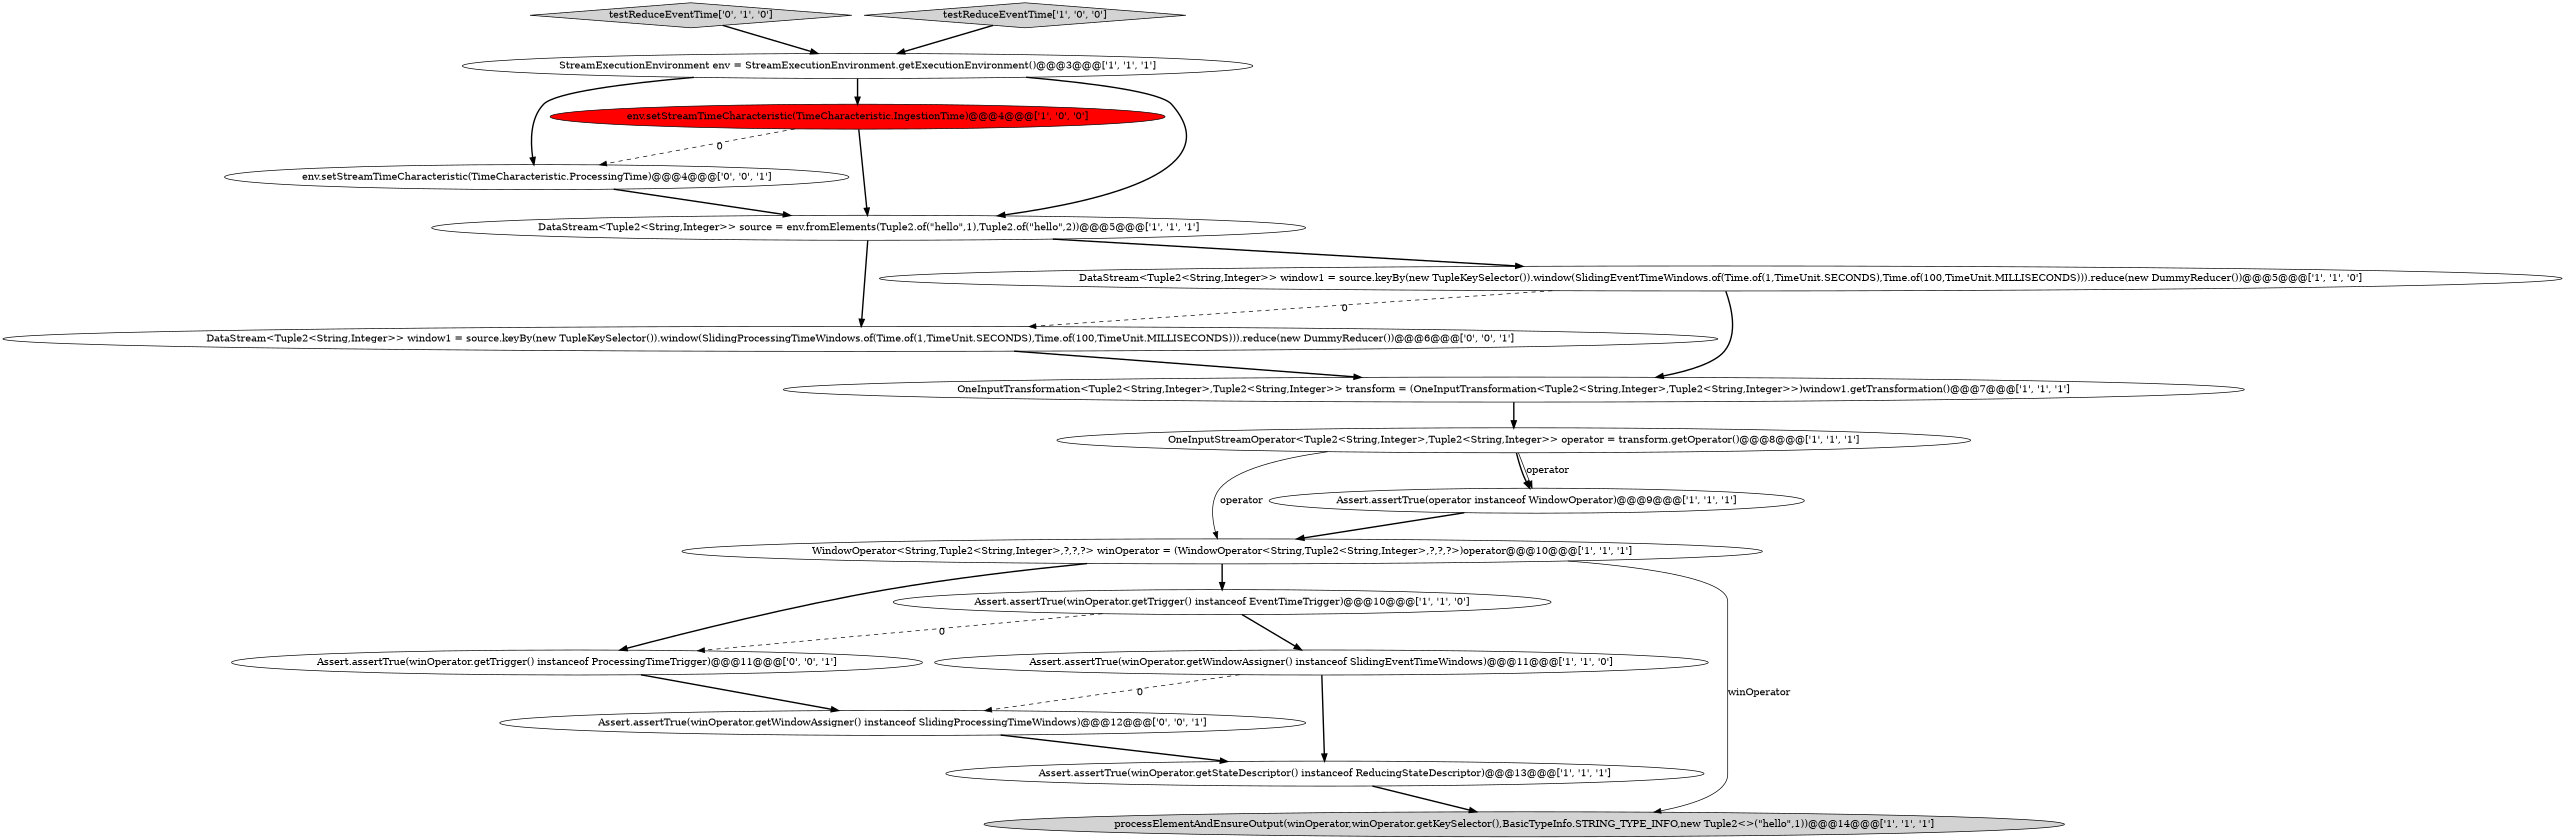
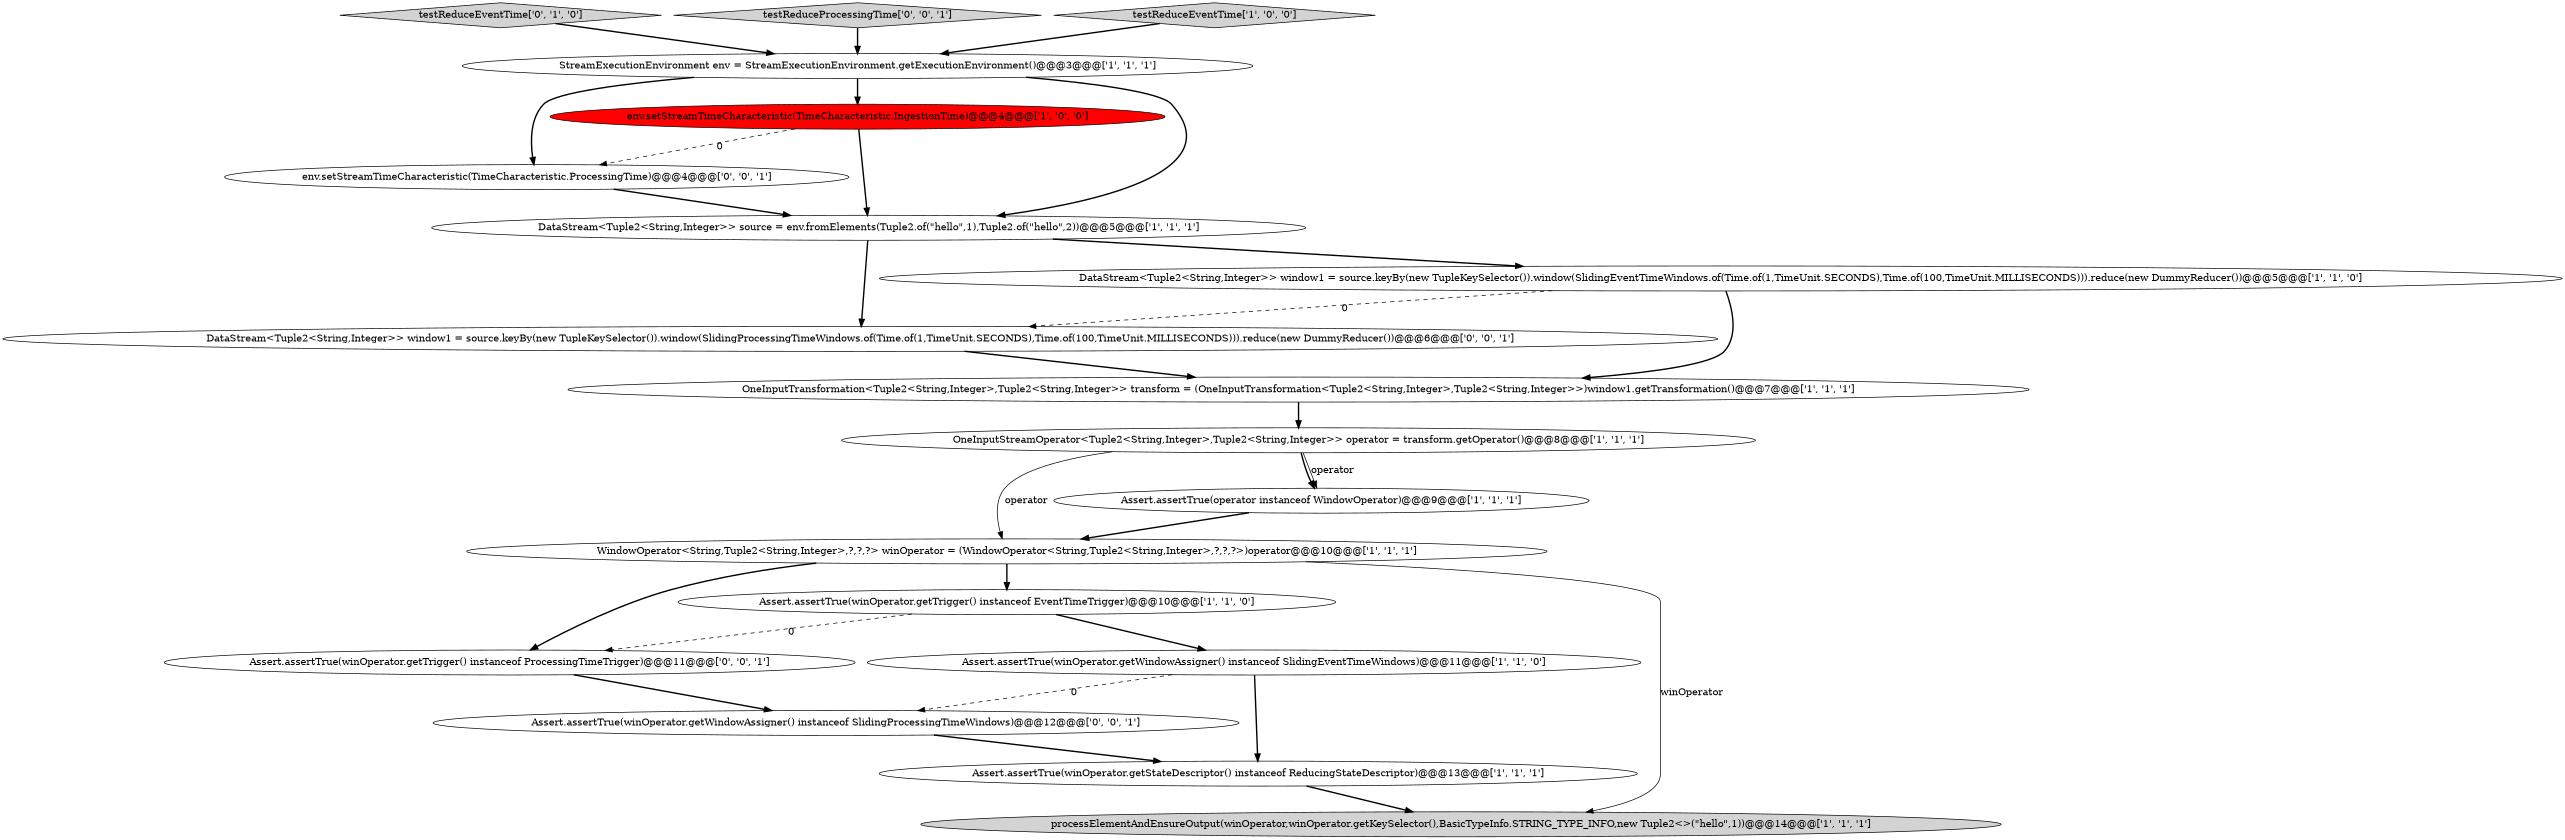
node "testReduceProcessingTime['0', '0', '1']": added
